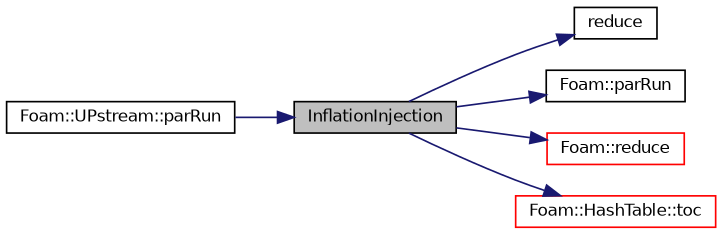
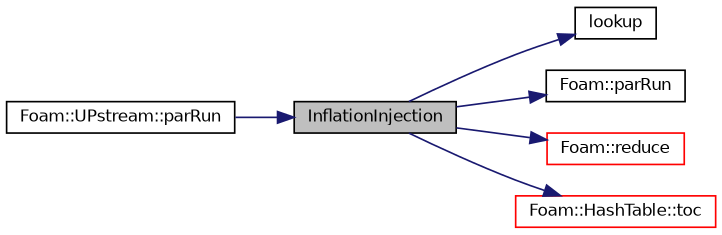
node "reduce": label "reduce" -> "lookup"
